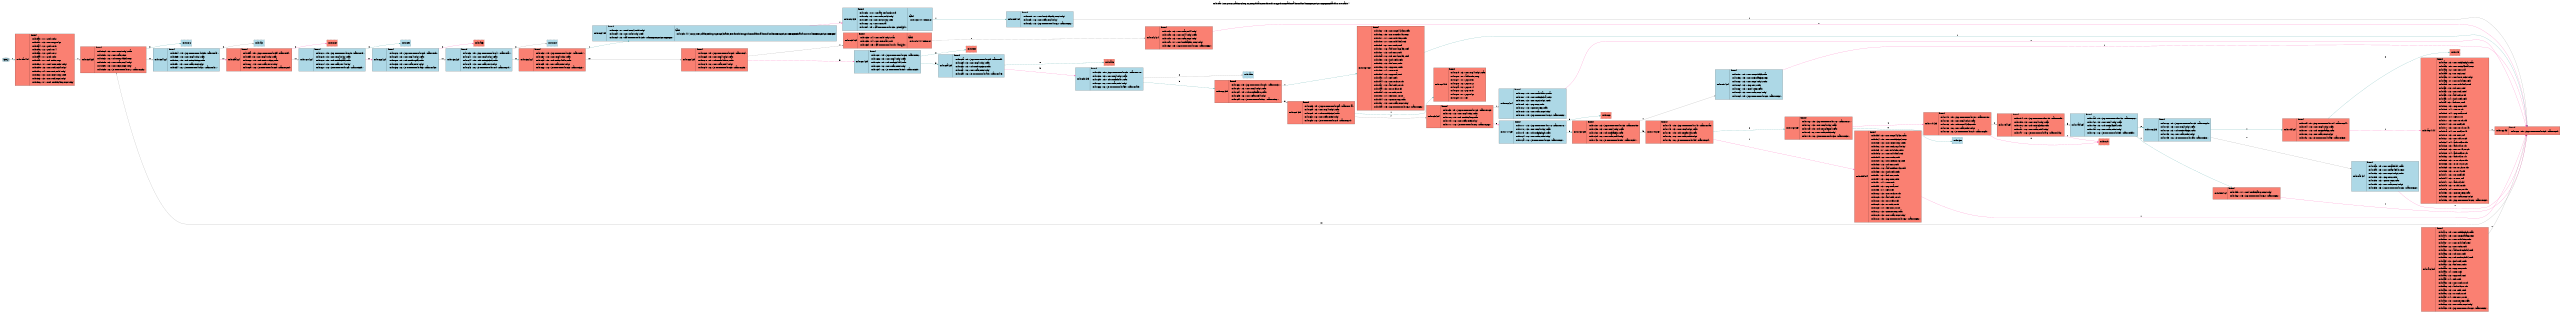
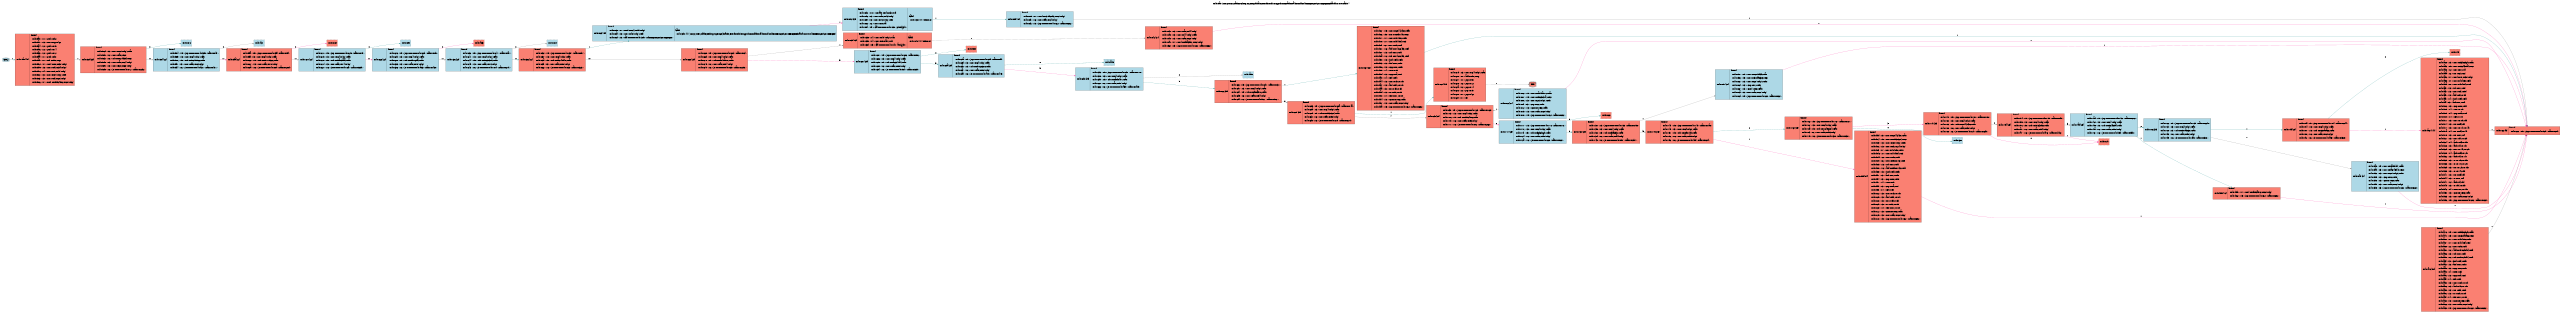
node "0x401a15": fillcolor salmon -> lightblue
node "Exit": added
edge "0x4016fe [25]" -> "0x401802 [27]": reversed
edge "0x401762 [25]" -> "0x40177b [25]": label " 4" -> " 3"
edge "0x401c82 [5]" -> "0x4015cd [23]": removed, label "10"
